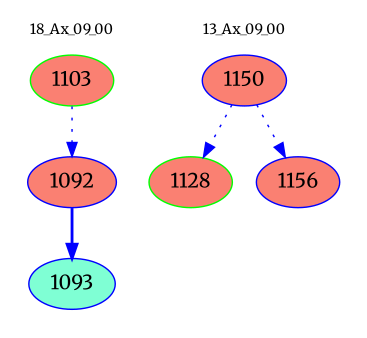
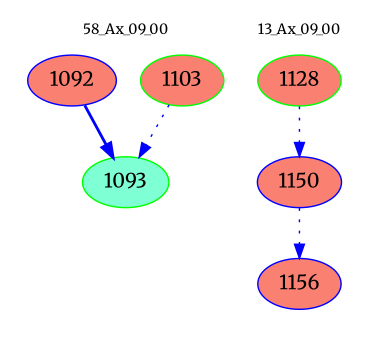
cluster "18_Ax_09_00": label "18_Ax_09_00" -> "58_Ax_09_00"
edge "1103" -> "1092": now "1103" -> "1093"
edge "1150" -> "1128": reversed
node "1093": color blue -> green
